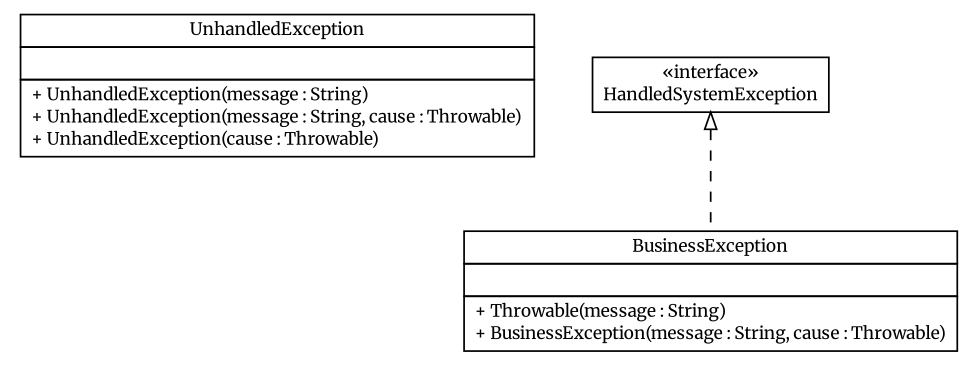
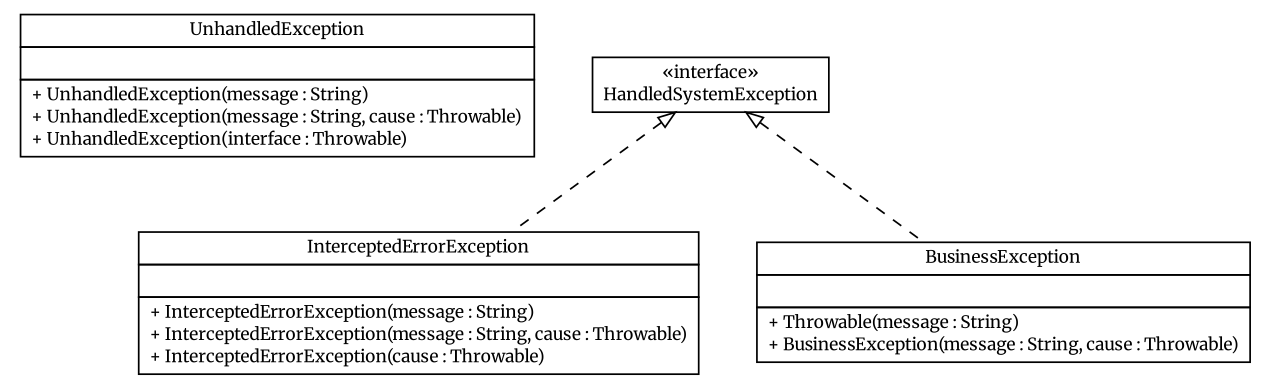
node "UnhandledException": text "+ UnhandledException(cause : Throwable)" -> "+ UnhandledException(interface : Throwable)"
node "InterceptedErrorException": added
